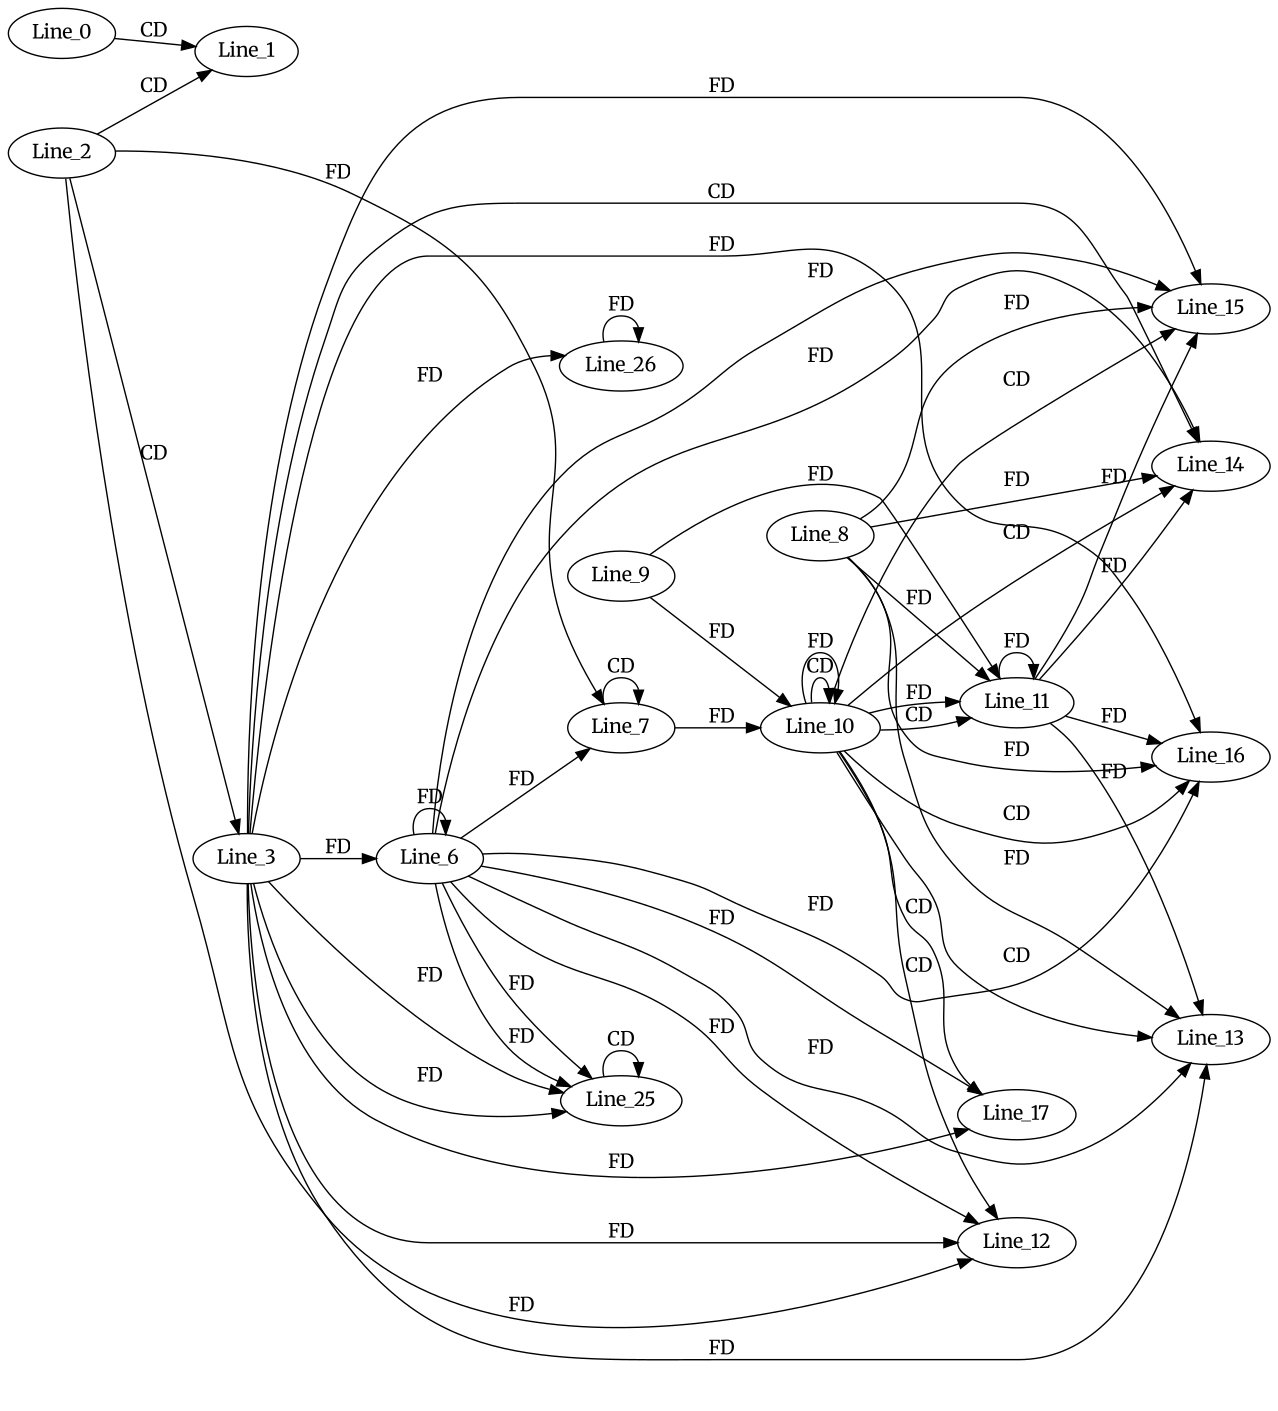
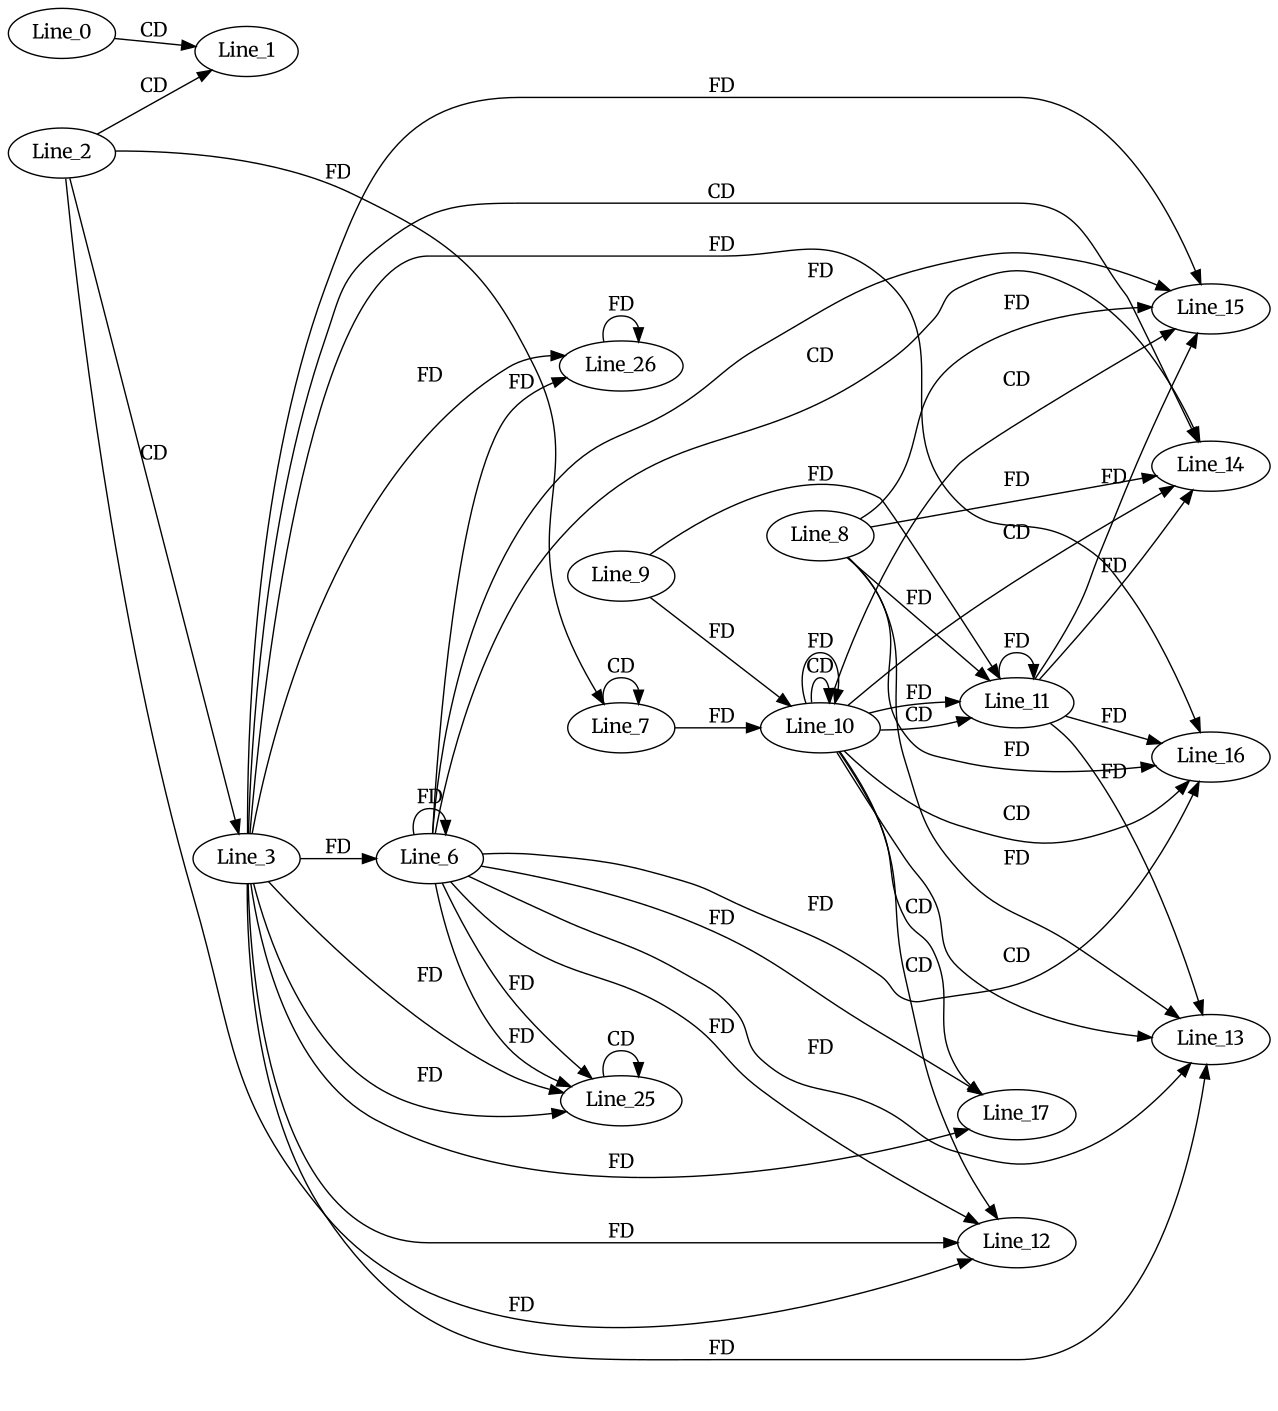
edge "Line_6" -> "Line_14": label "FD" -> "CD"
edge "Line_6" -> "Line_7": now "Line_6" -> "Line_26"
